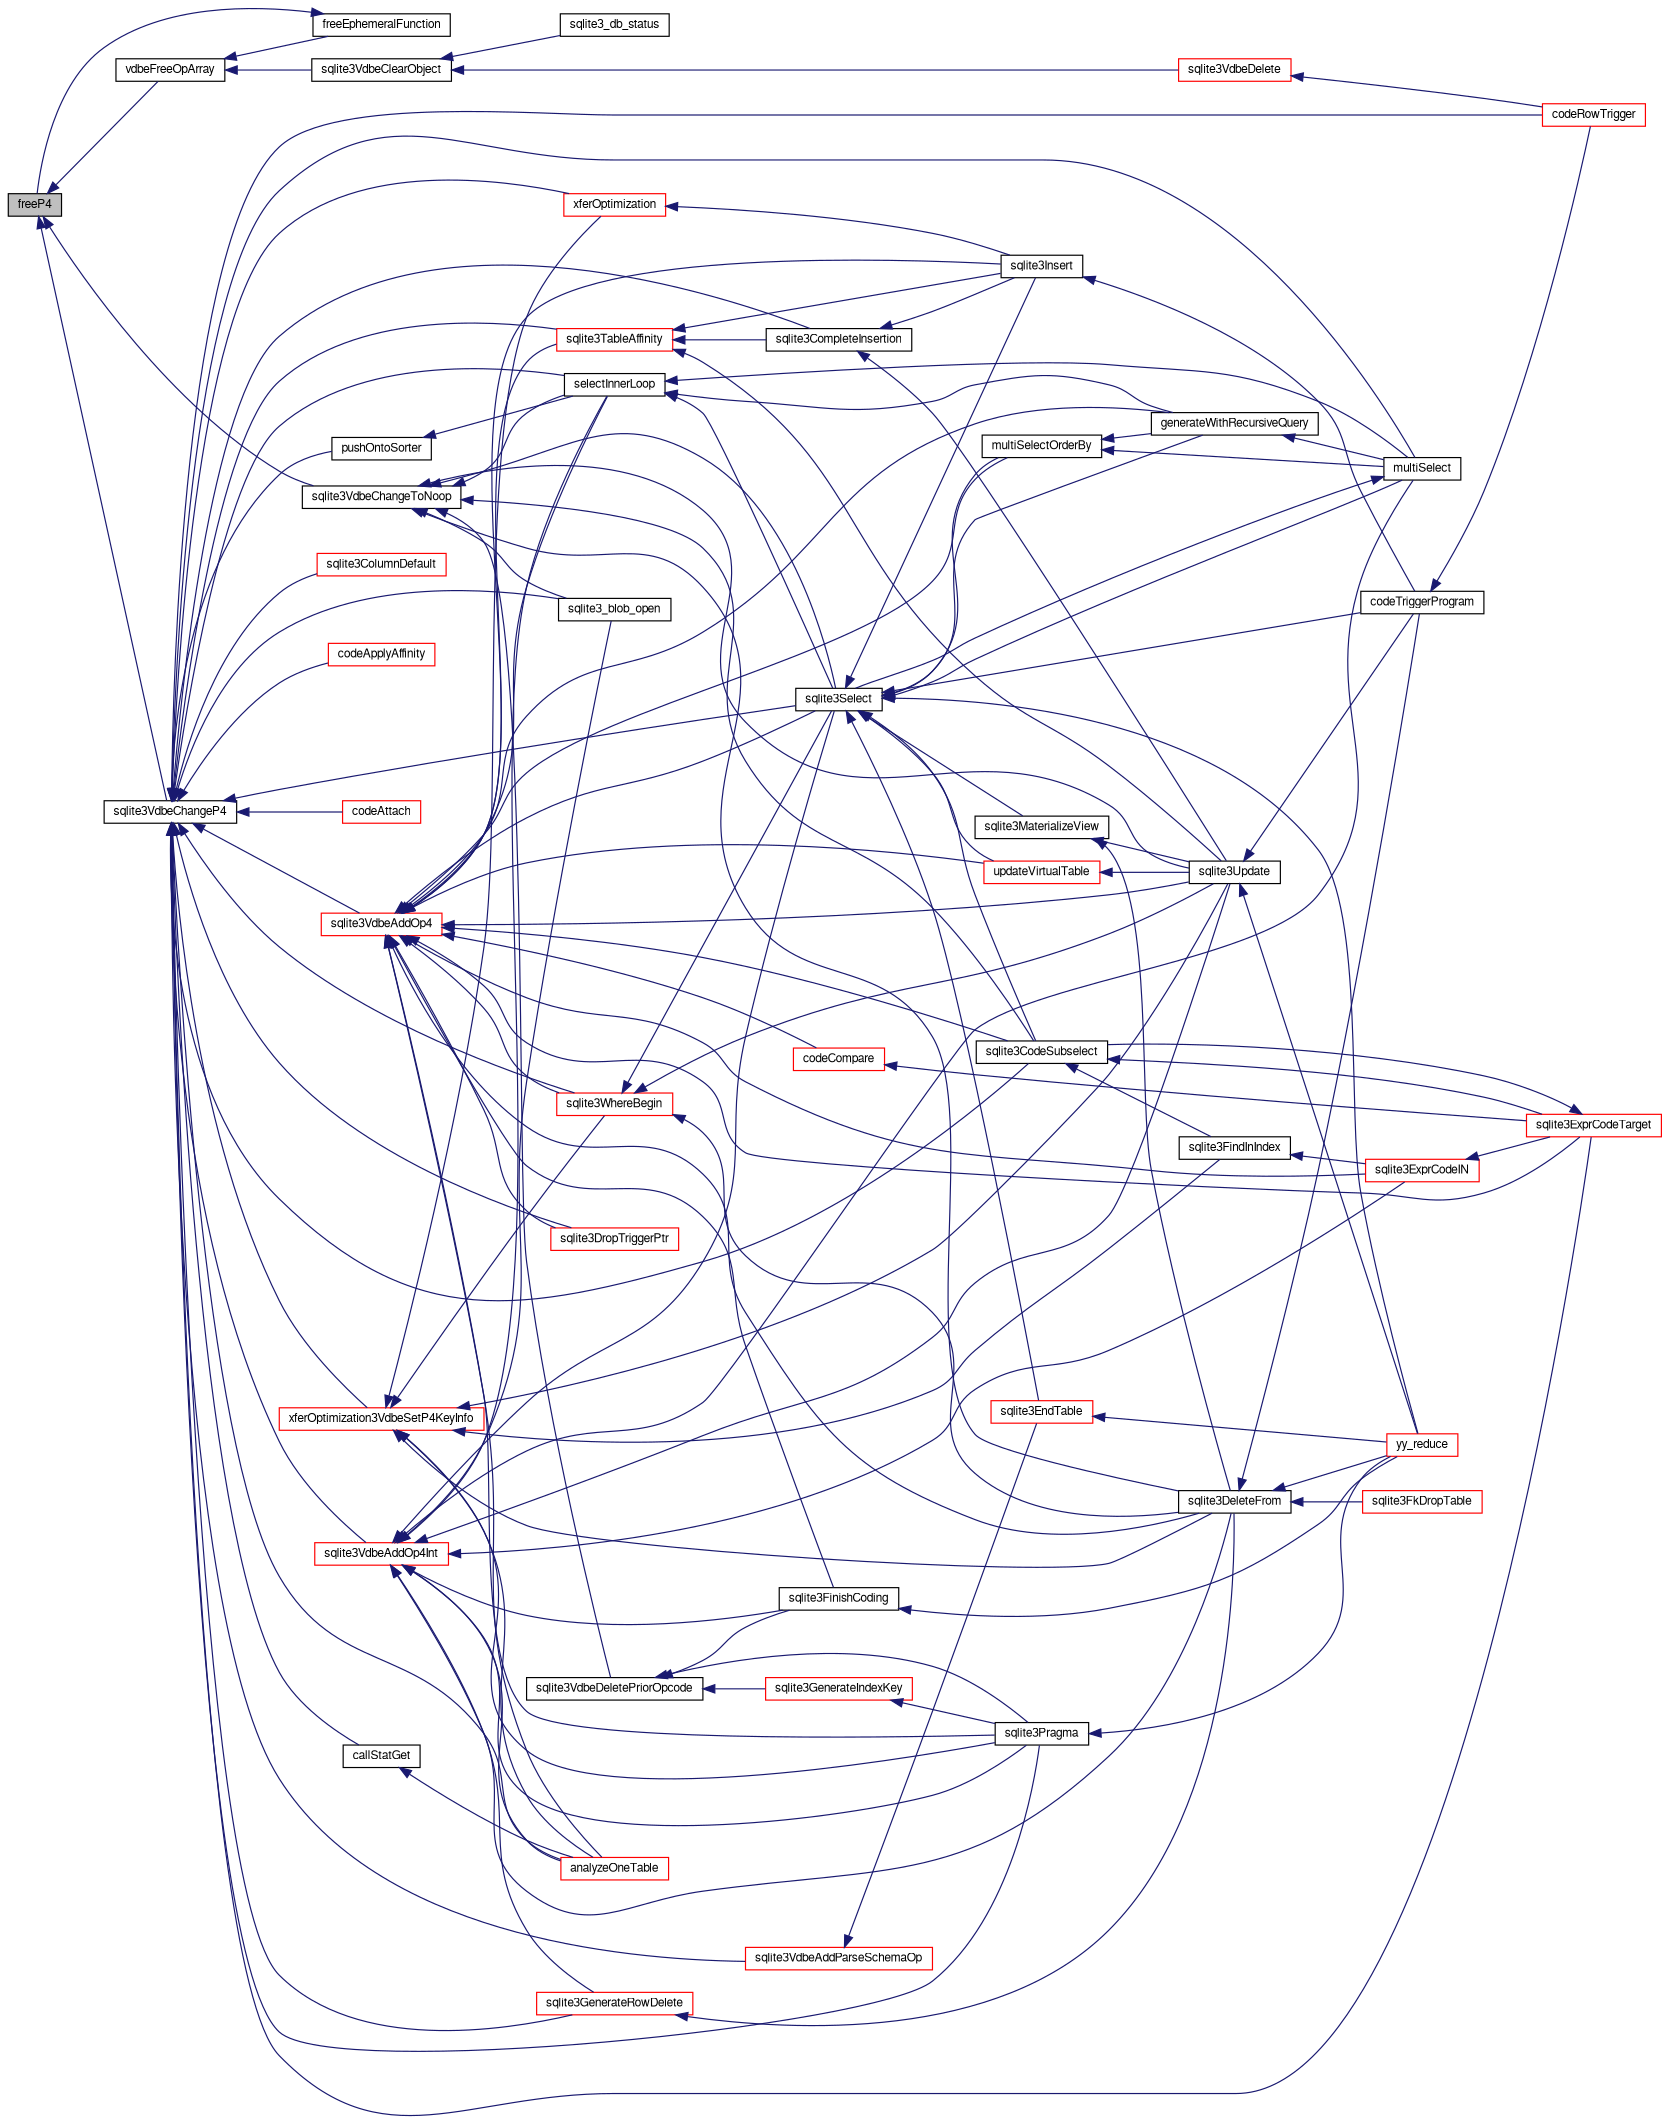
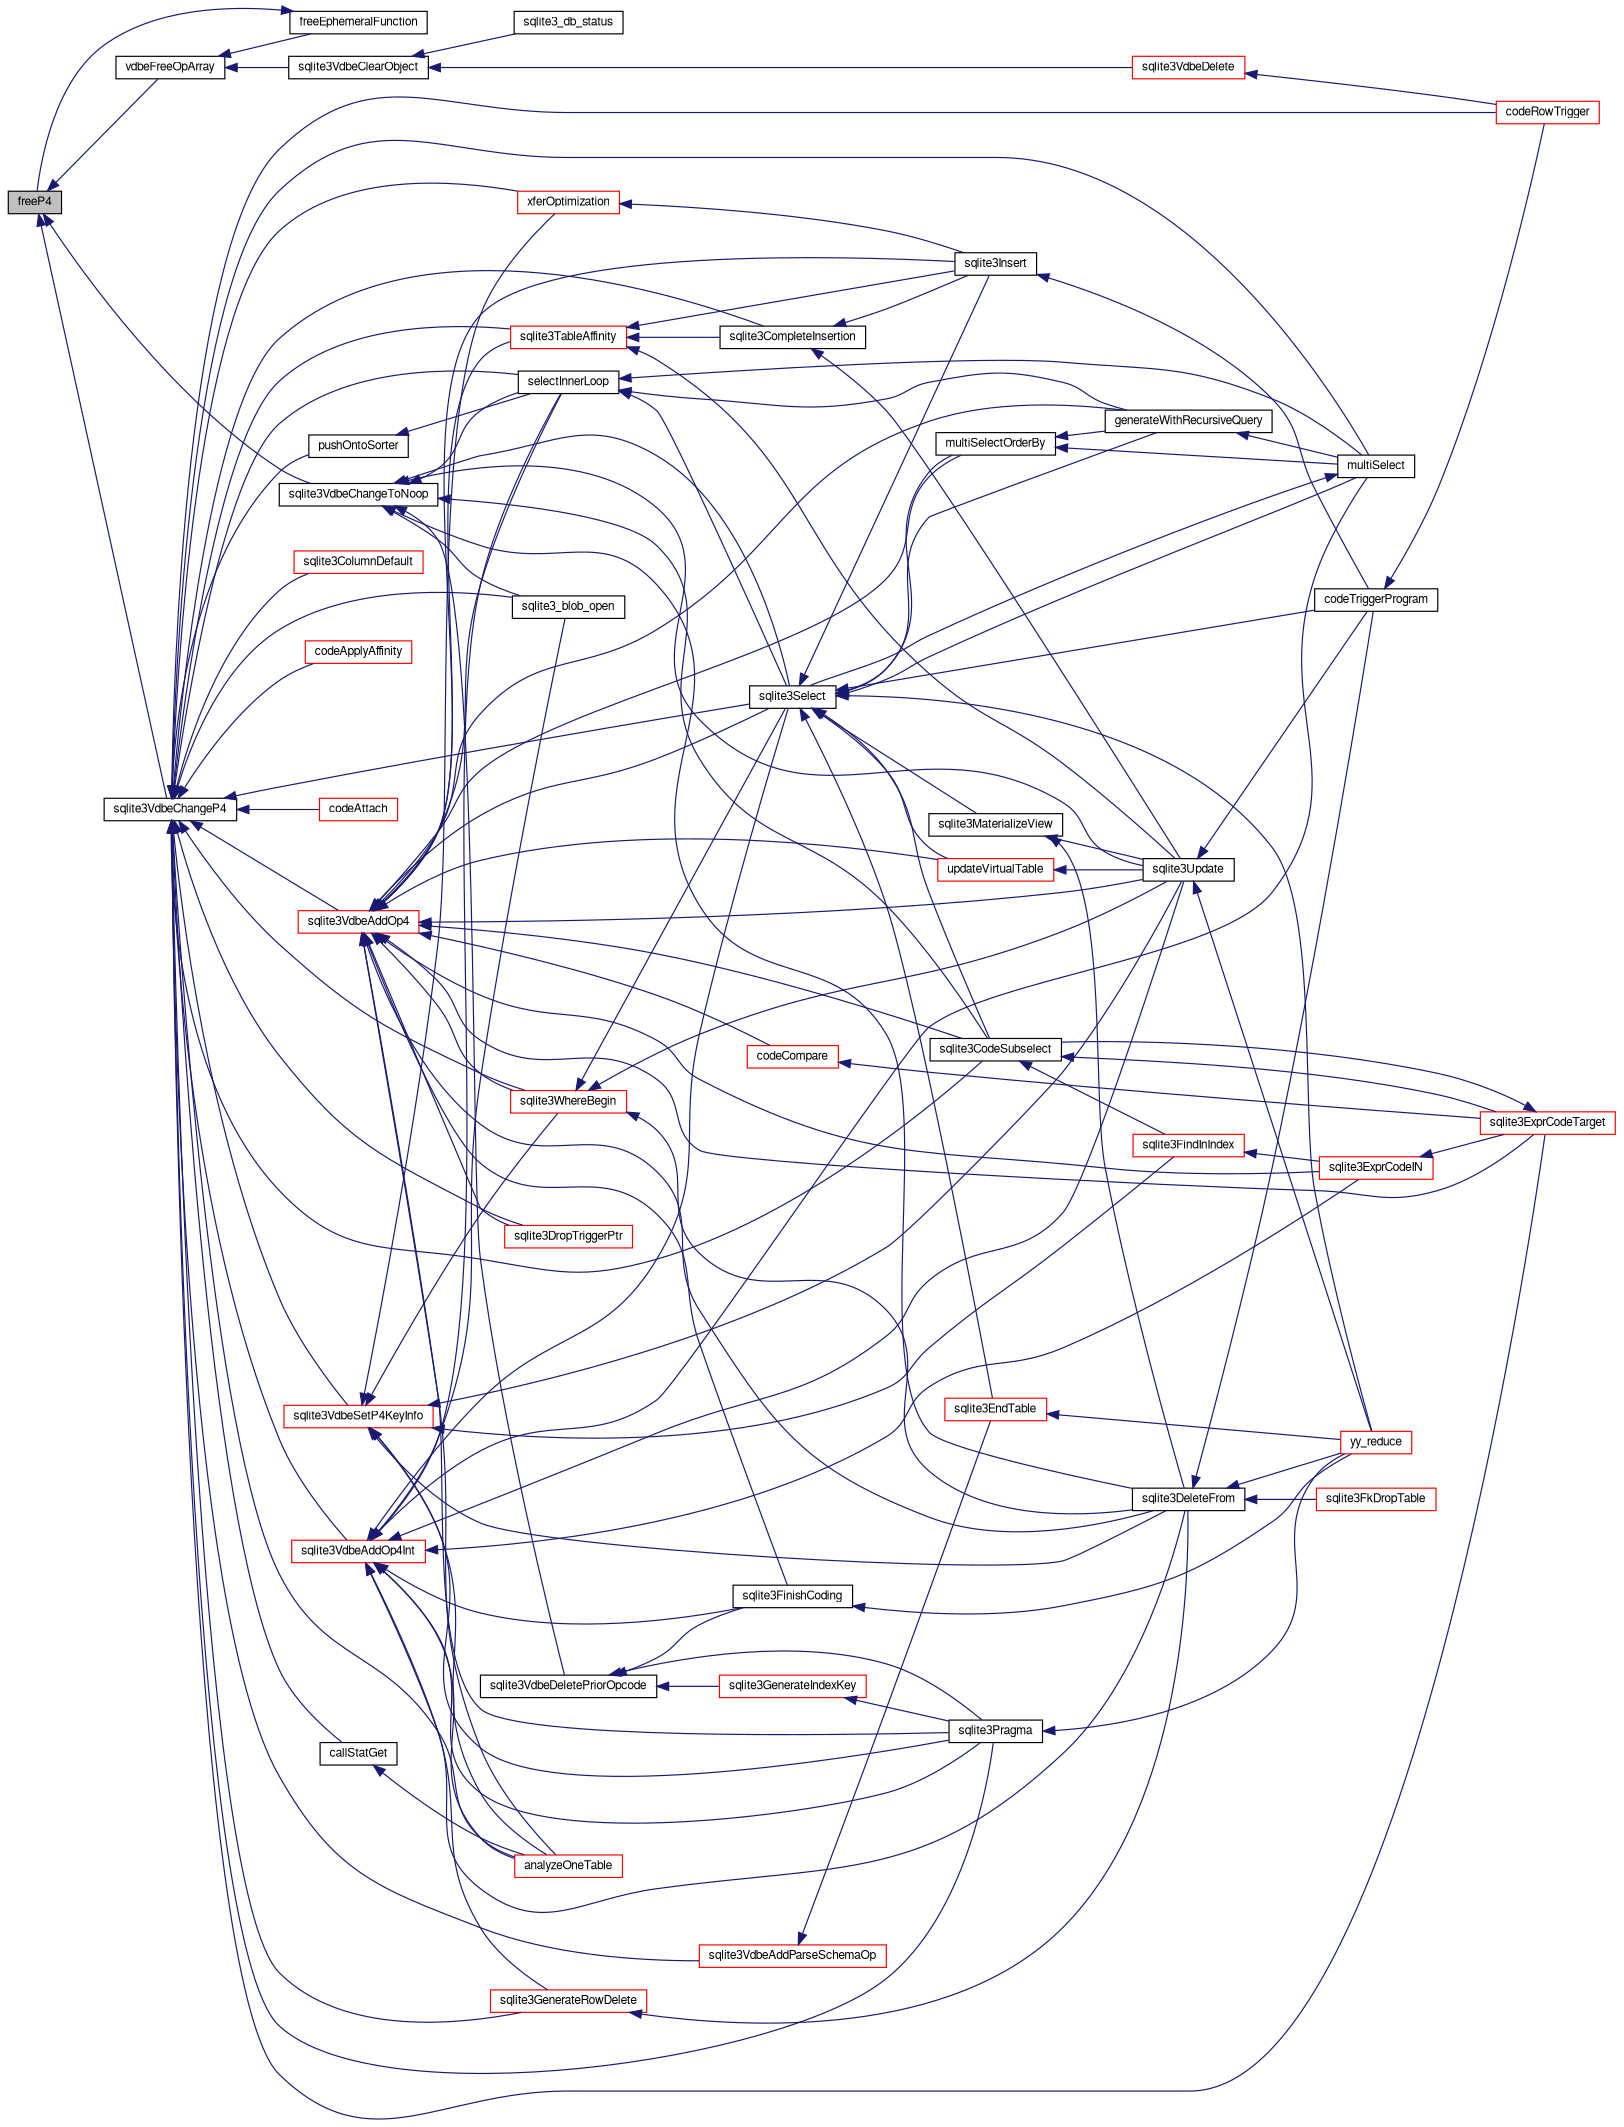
node "sqlite3FindInIndex": color black -> red
node "xferOptimization3VdbeSetP4KeyInfo": label "xferOptimization3VdbeSetP4KeyInfo" -> "sqlite3VdbeSetP4KeyInfo"
